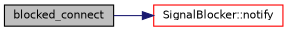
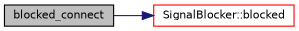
node "SignalBlocker::notify": label "SignalBlocker::notify" -> "SignalBlocker::blocked"
